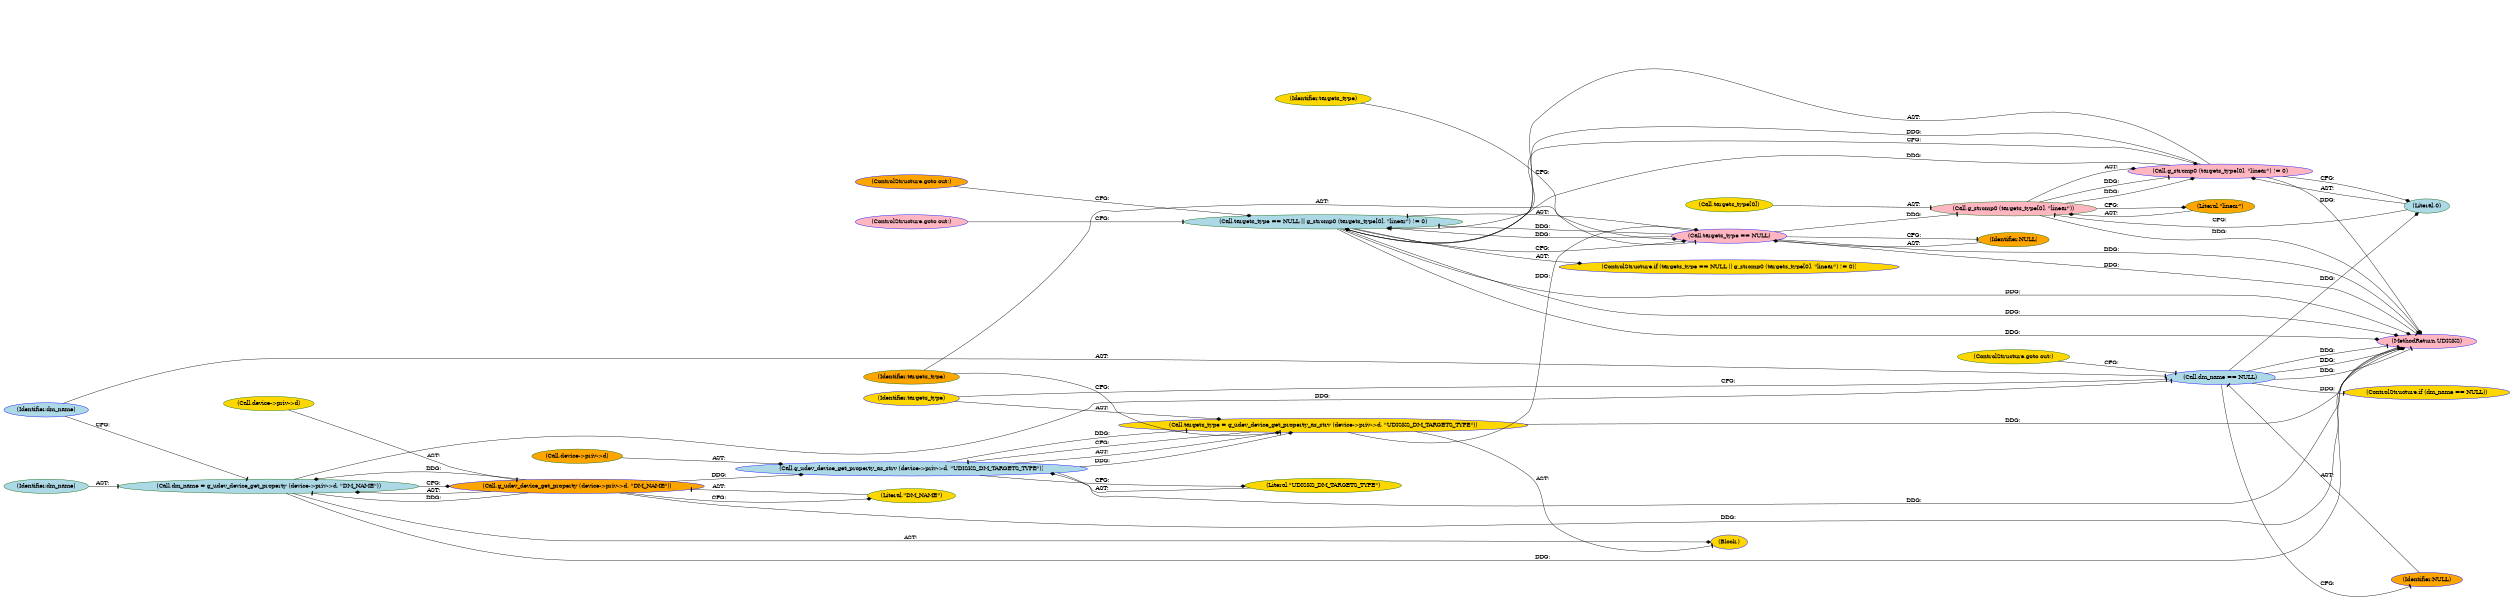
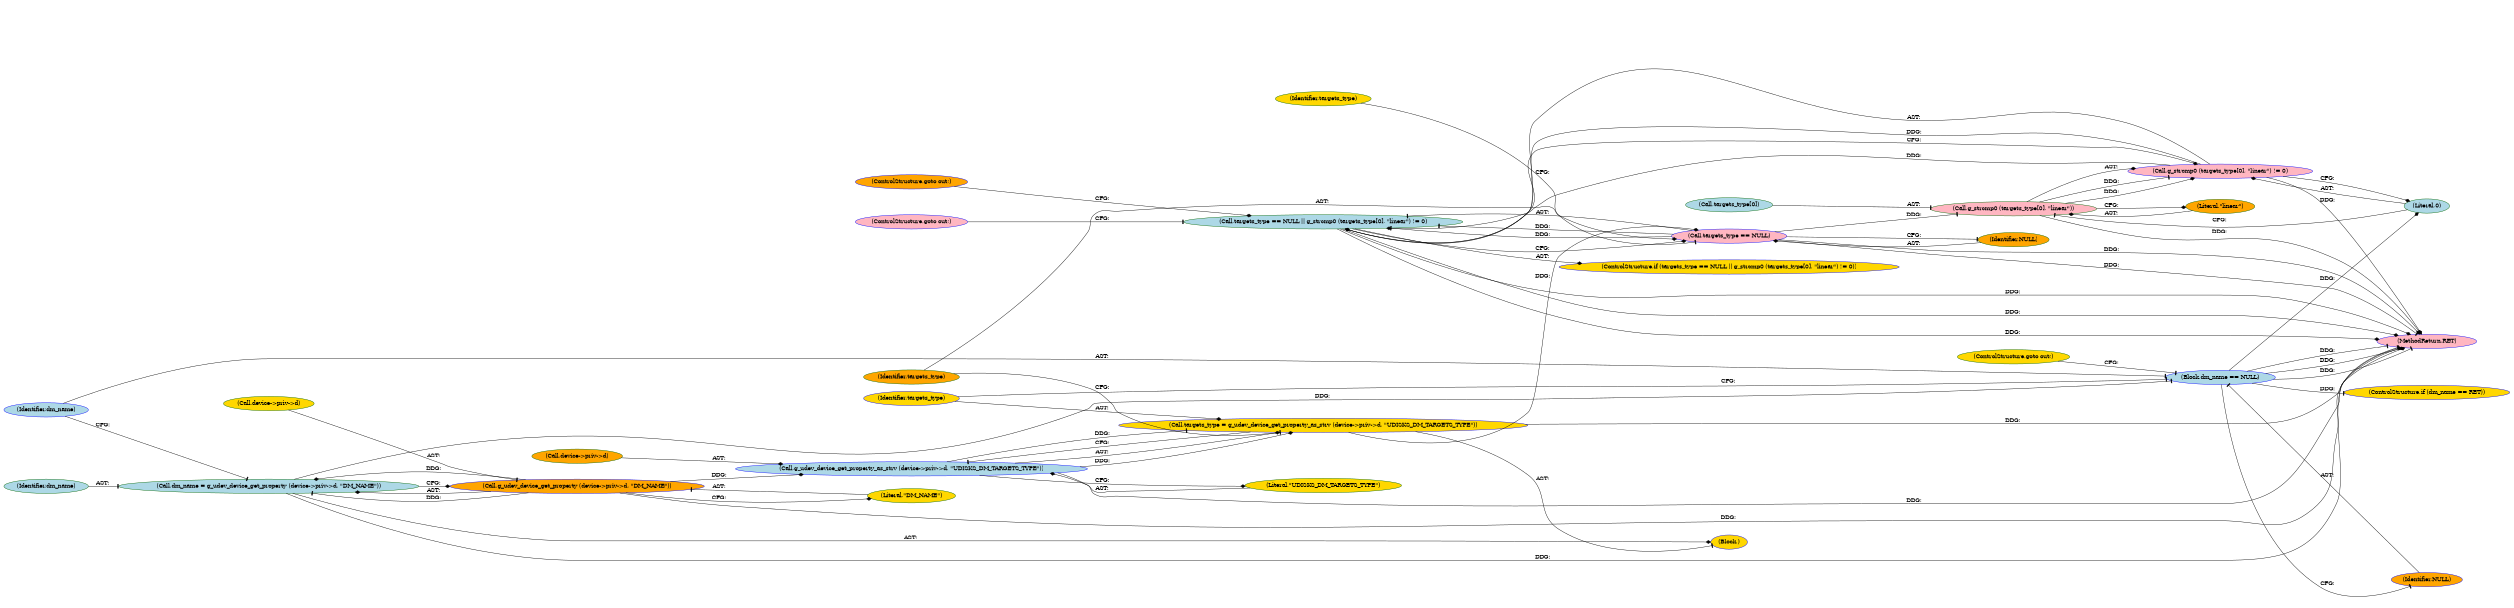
node "(Call,targets_type[0])": fillcolor gold -> lightblue
node "(MethodReturn,UDISKS)": label "(MethodReturn,UDISKS)" -> "(MethodReturn,RET)"
node "(Call,dm_name == NULL)": label "(Call,dm_name == NULL)" -> "(Block,dm_name == NULL)"
node "(ControlStructure,if (dm_name == NULL))": label "(ControlStructure,if (dm_name == NULL))" -> "(ControlStructure,if (dm_name == RET))"
